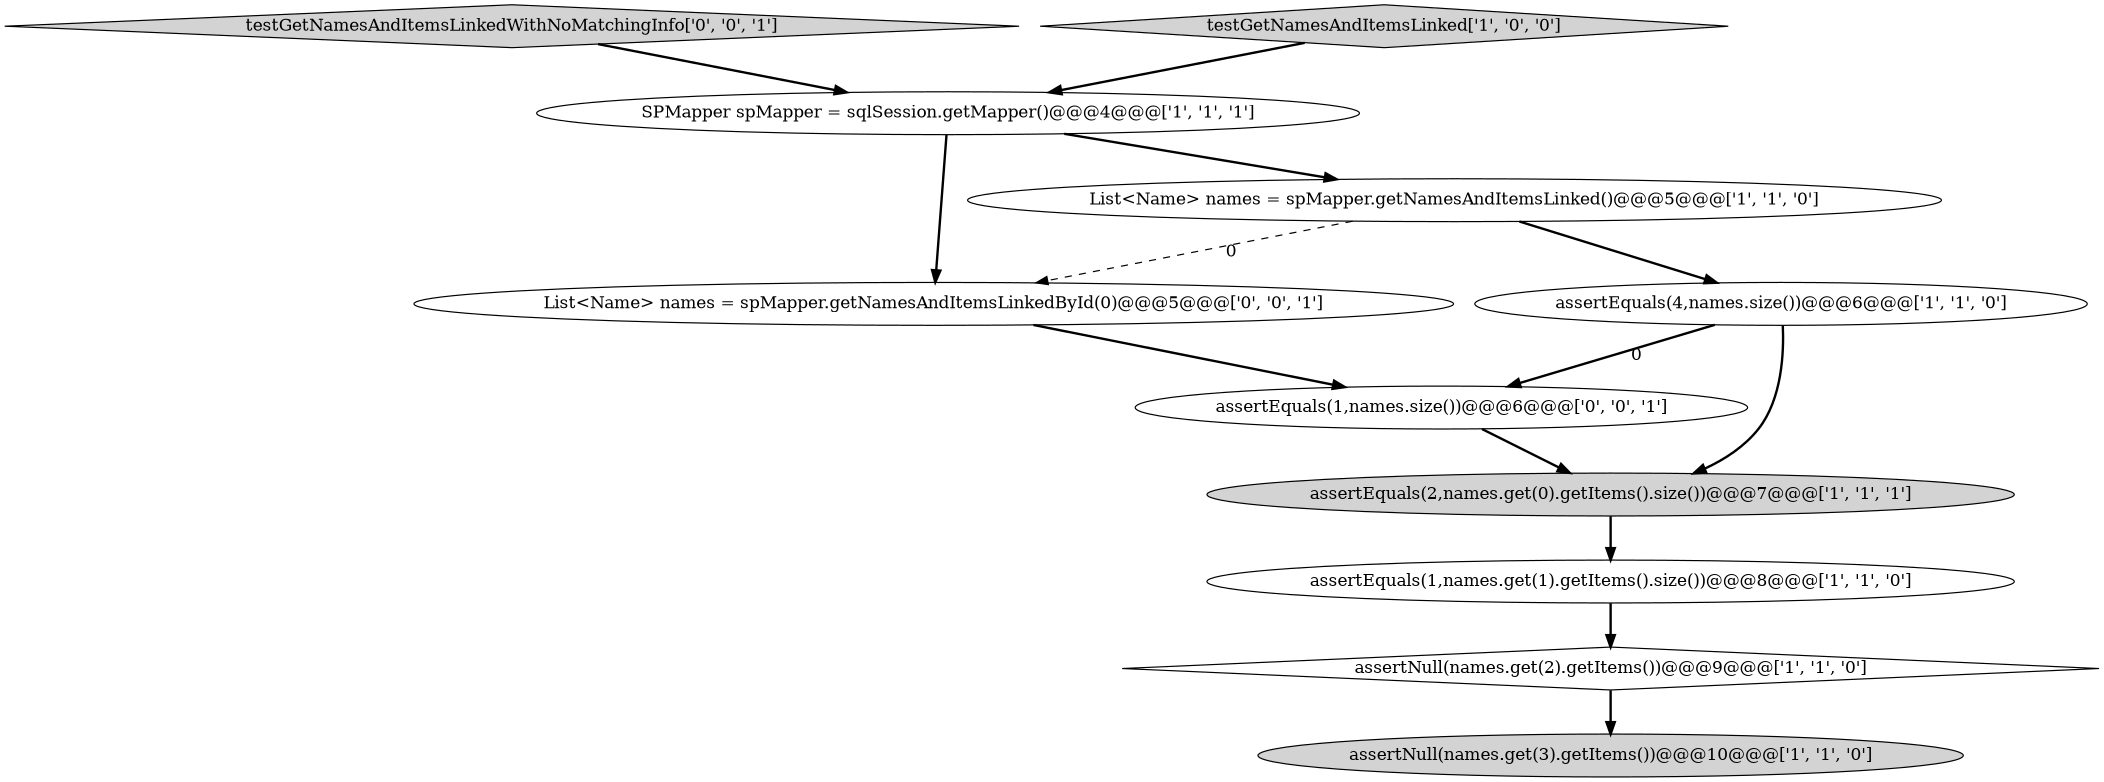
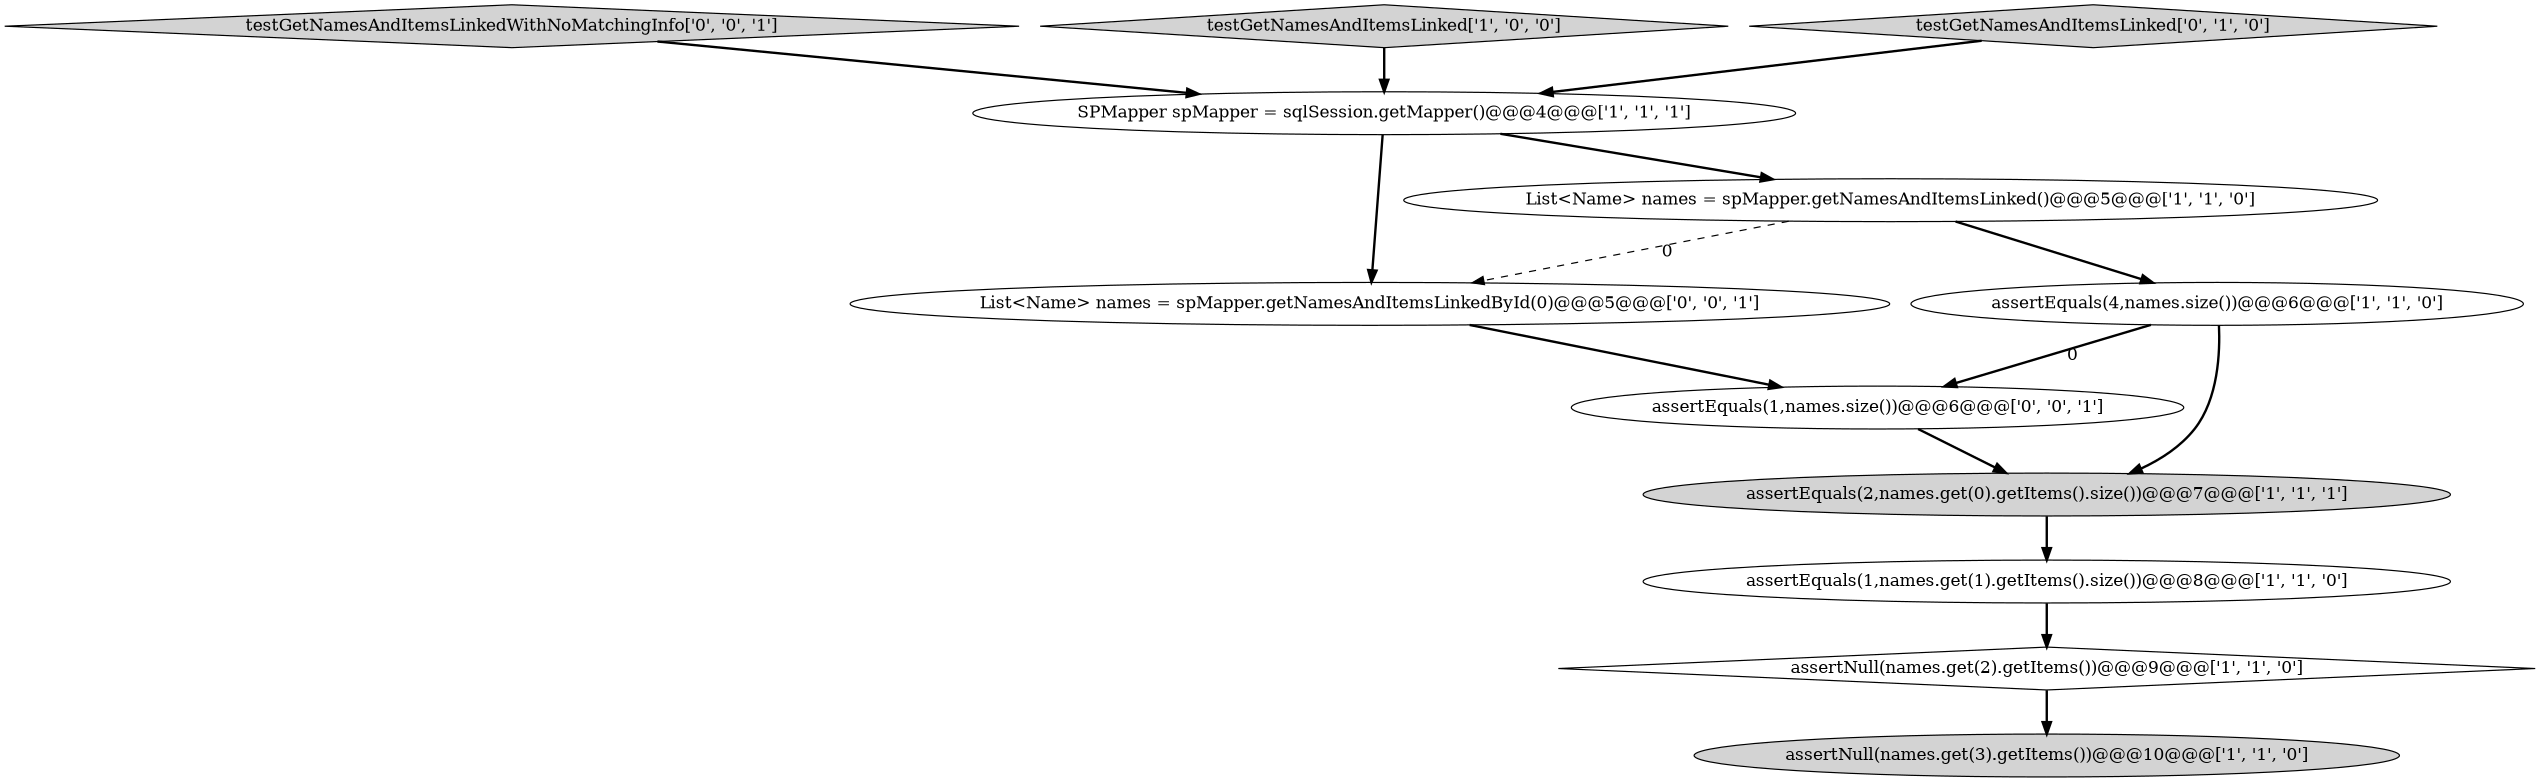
node "testGetNamesAndItemsLinked['0', '1', '0']": added
